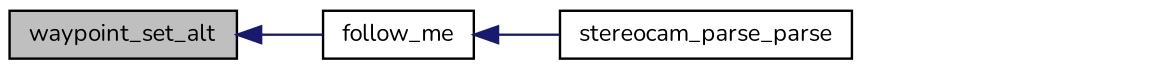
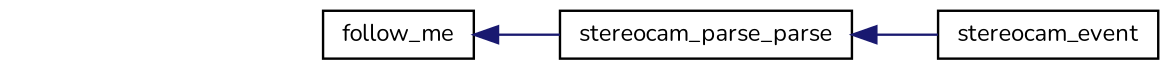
node "waypoint_set_alt": removed
node "stereocam_event": added
